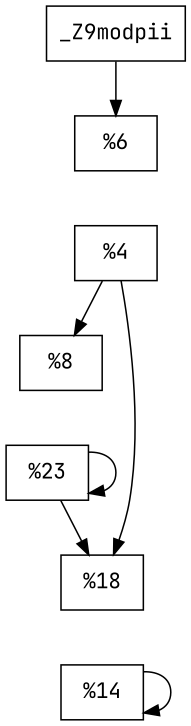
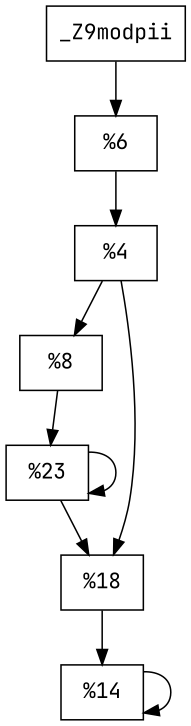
edge "%6" -> "%4": added
edge "%8" -> "%23": added
edge "%18" -> "%14": added
